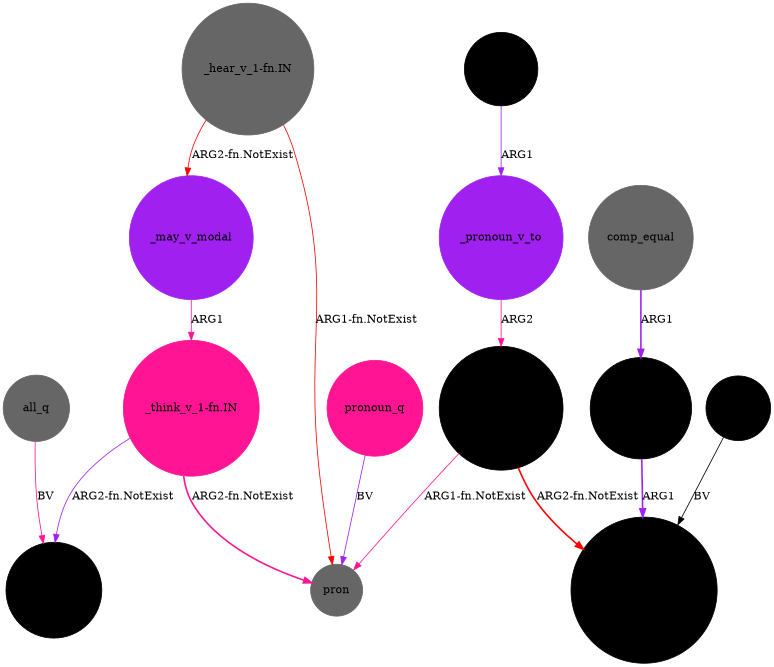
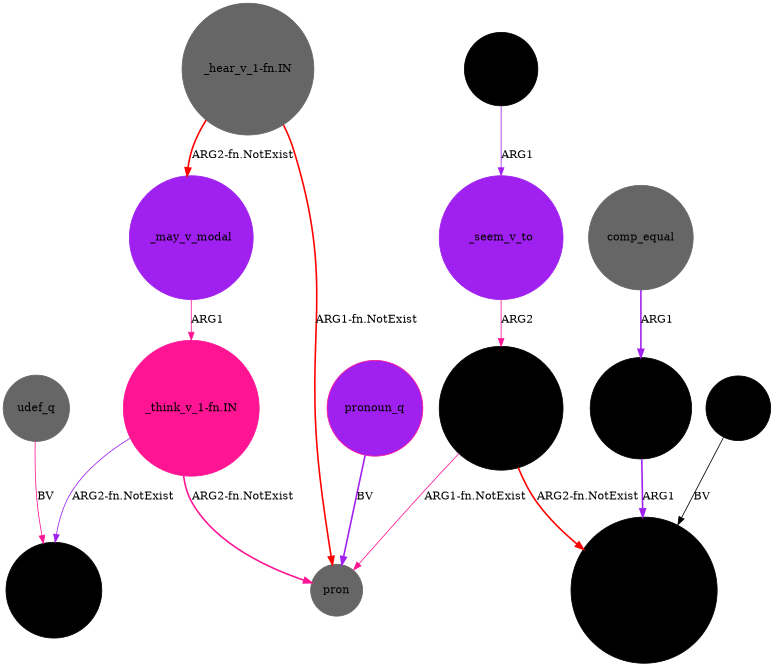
edge "_hear_v_1-fn.IN" -> "_may_v_modal": style solid -> bold
node "_pronoun_v_to": label "_pronoun_v_to" -> "_seem_v_to"
edge "_hear_v_1-fn.IN" -> "pron": style solid -> bold
node "all_q": label "all_q" -> "udef_q"
node "pronoun_q": fillcolor deeppink -> purple
edge "pronoun_q" -> "pron": style solid -> bold
